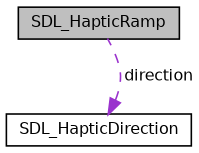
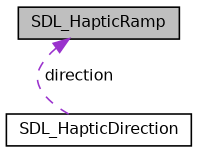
edge "SDL_HapticRamp" -> "SDL_HapticDirection": reversed
